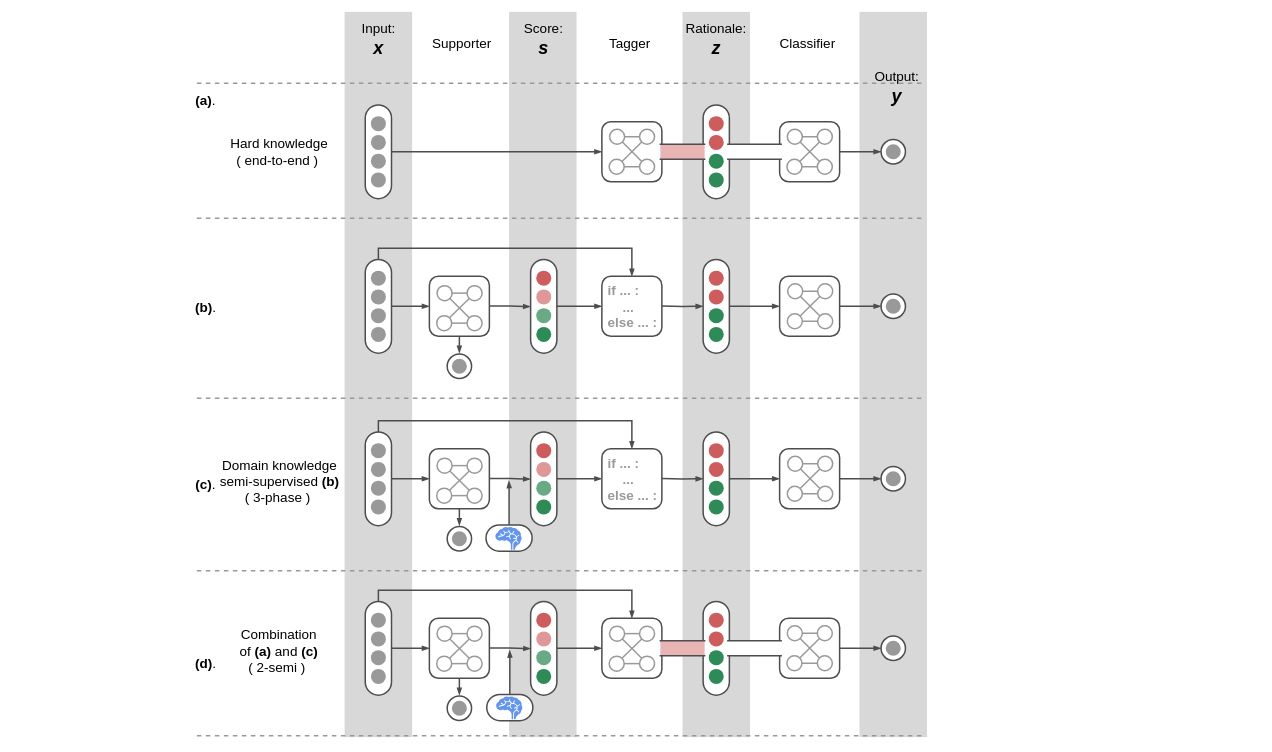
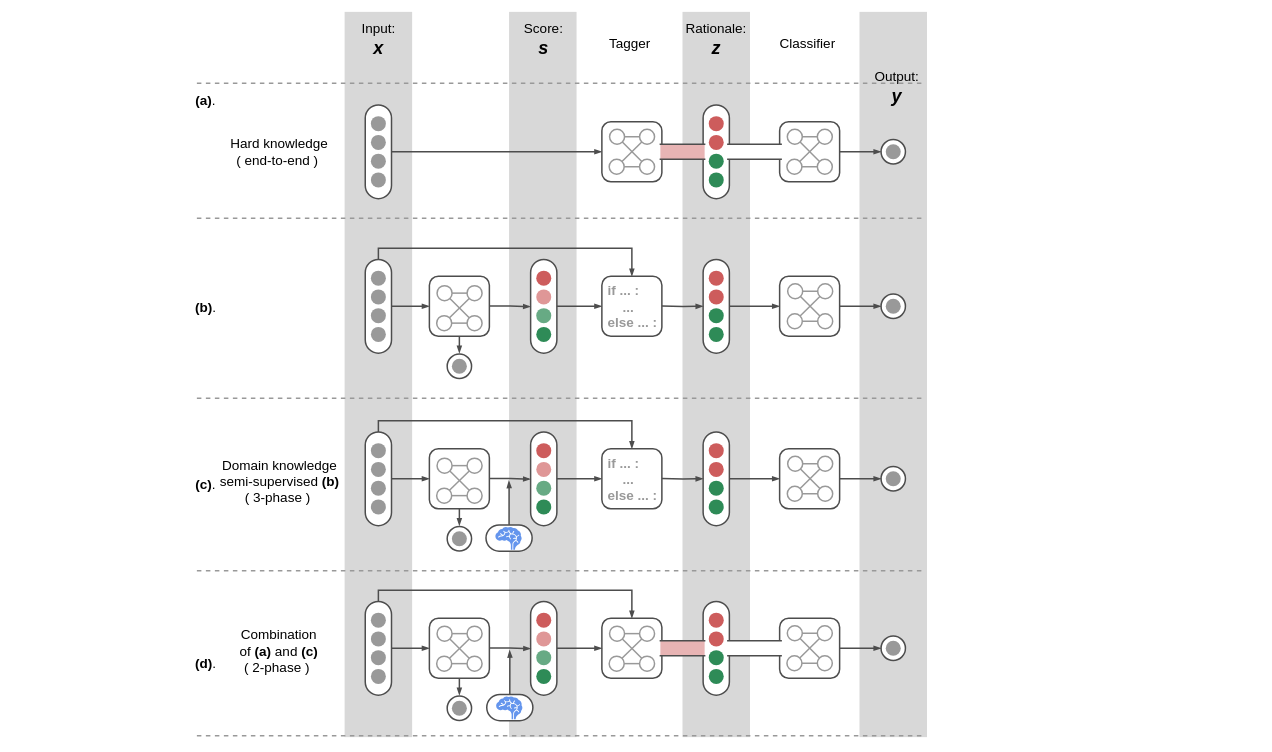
node "Supporter": removed
node "Combination of (a) and (c) ( 2-semi )": label "Combination of (a) and (c) ( 2-semi )" -> "Combination of (a) and (c) ( 2-phase )"
